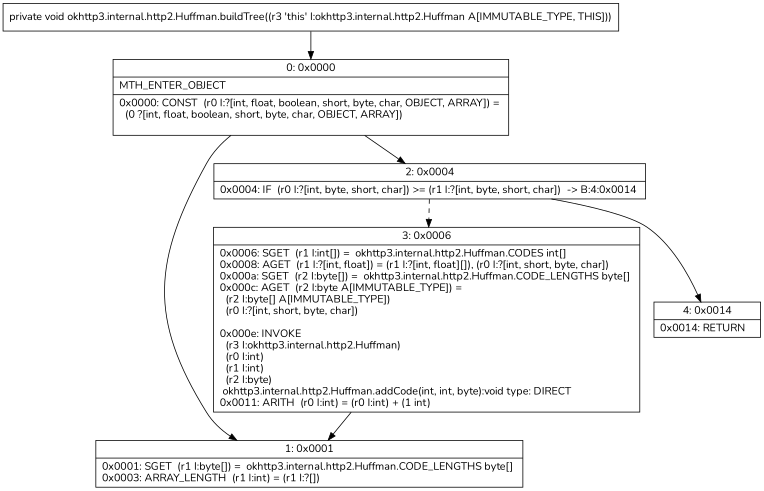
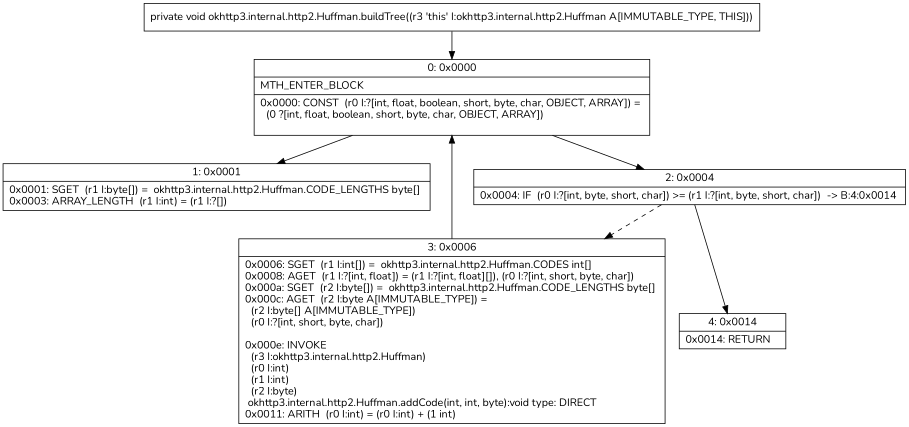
node "0: 0x0000": text "MTH_ENTER_OBJECT" -> "MTH_ENTER_BLOCK"
edge "3: 0x0006" -> "1: 0x0001": now "3: 0x0006" -> "0: 0x0000"
